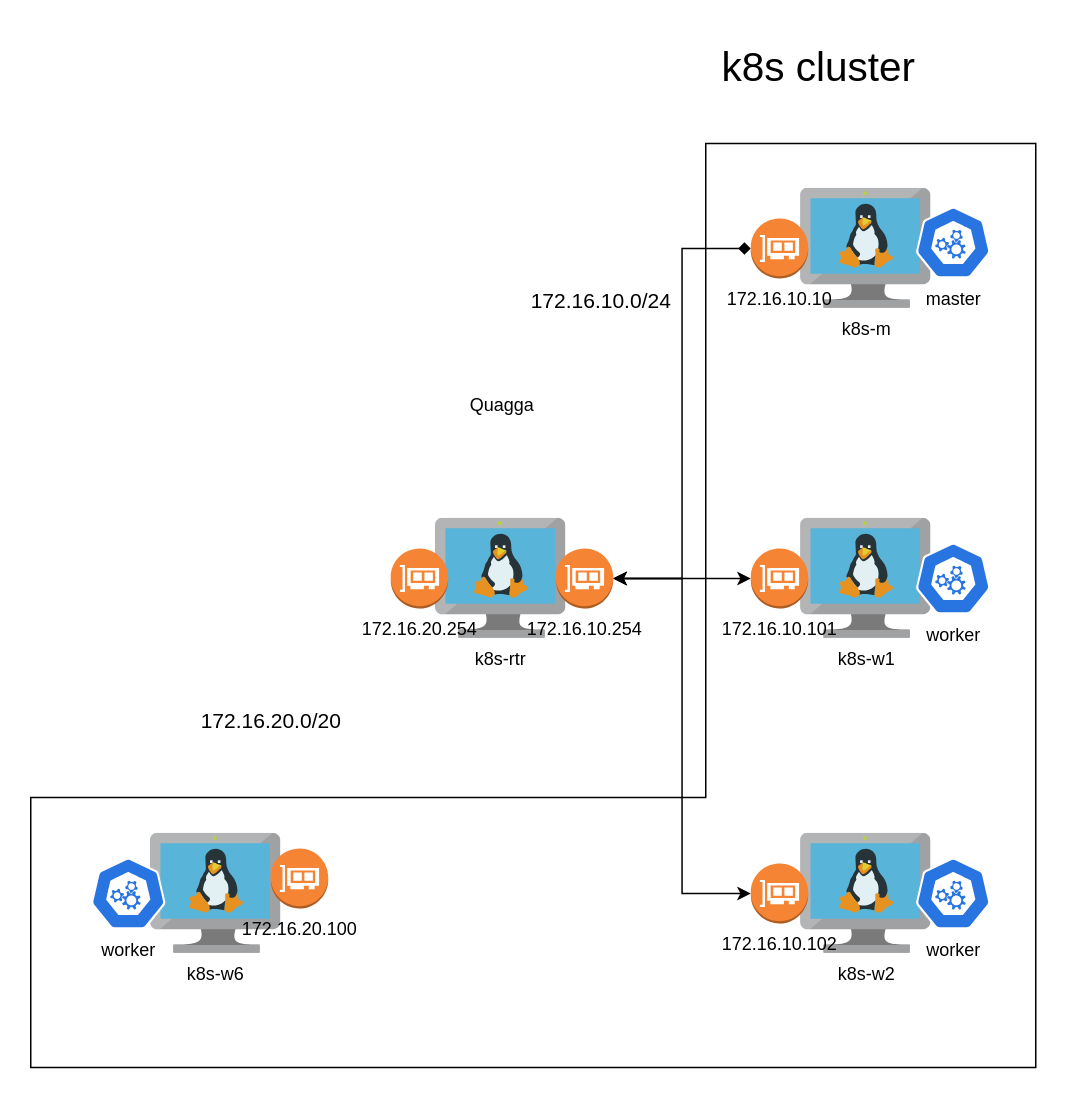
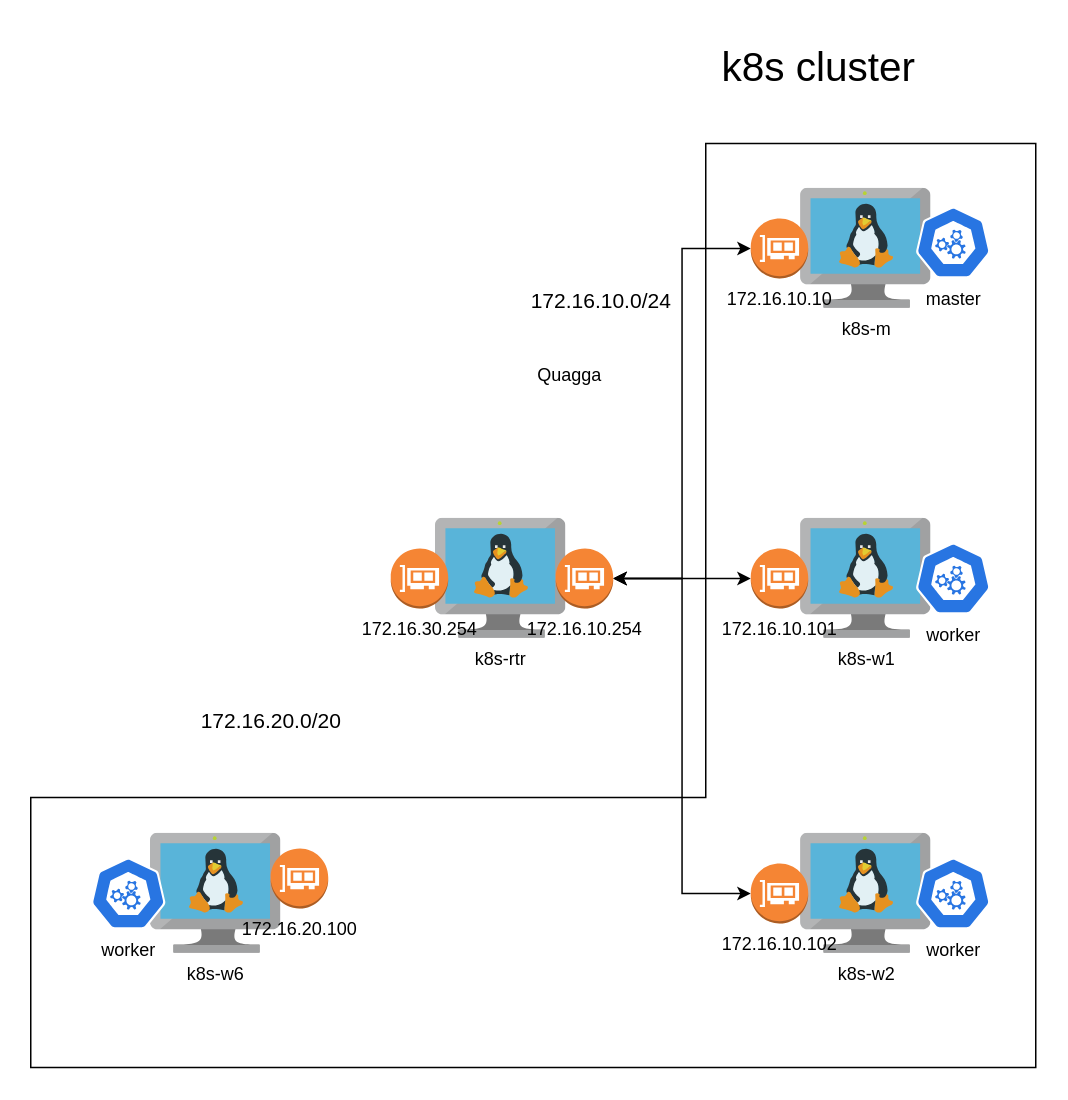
edge "172.16.10.10" -- "172.16.10.254": arrowhead diamond -> classic
node "Quagga": moved (502, 406) -> (569, 376)
node "172.16.20.254": label "172.16.20.254" -> "172.16.30.254"
